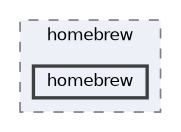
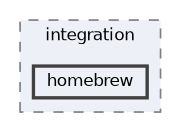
cluster "homebrew": label "homebrew" -> "integration"
